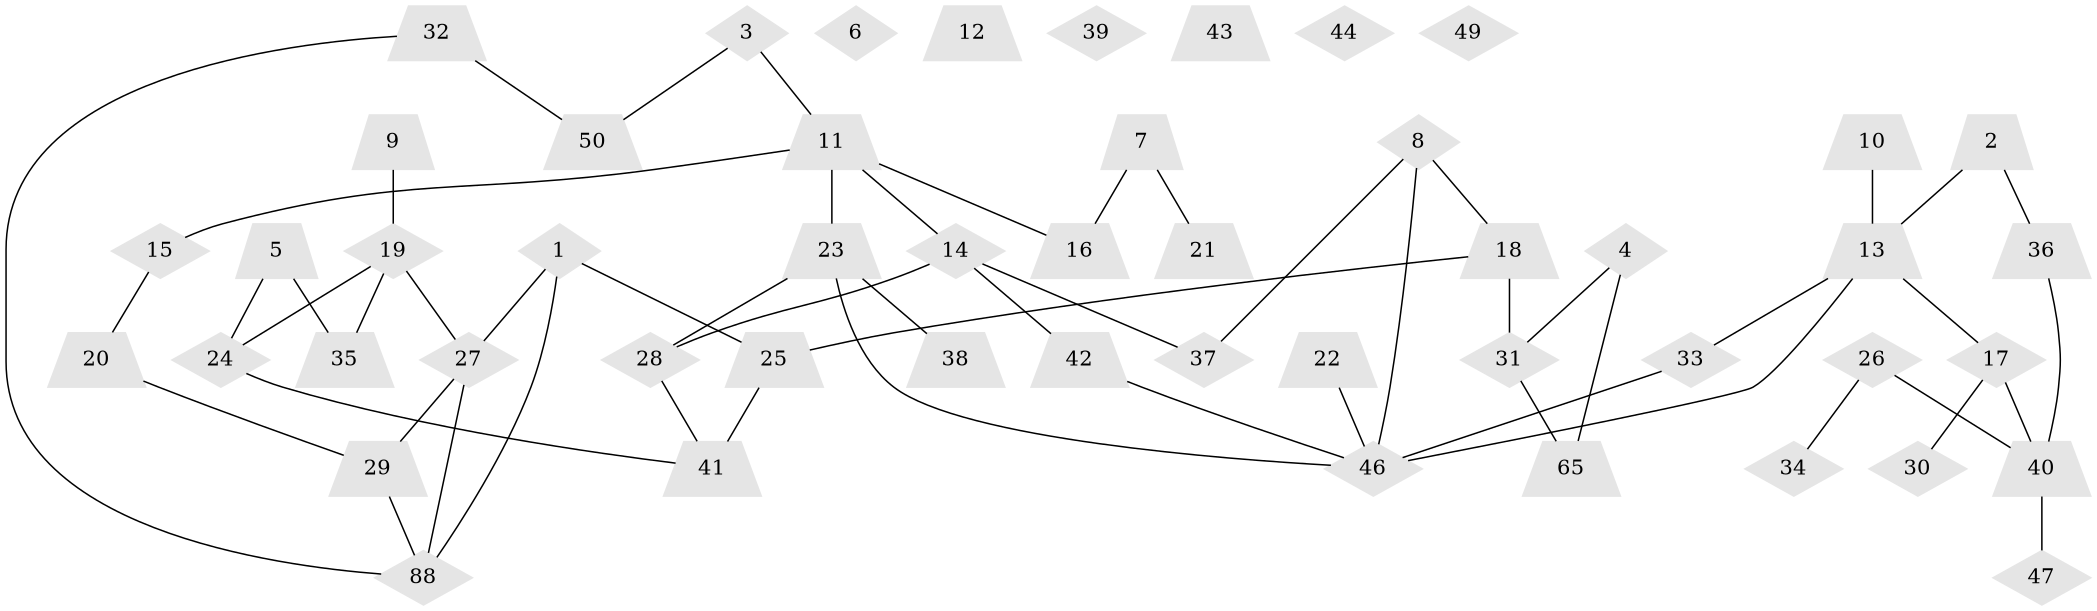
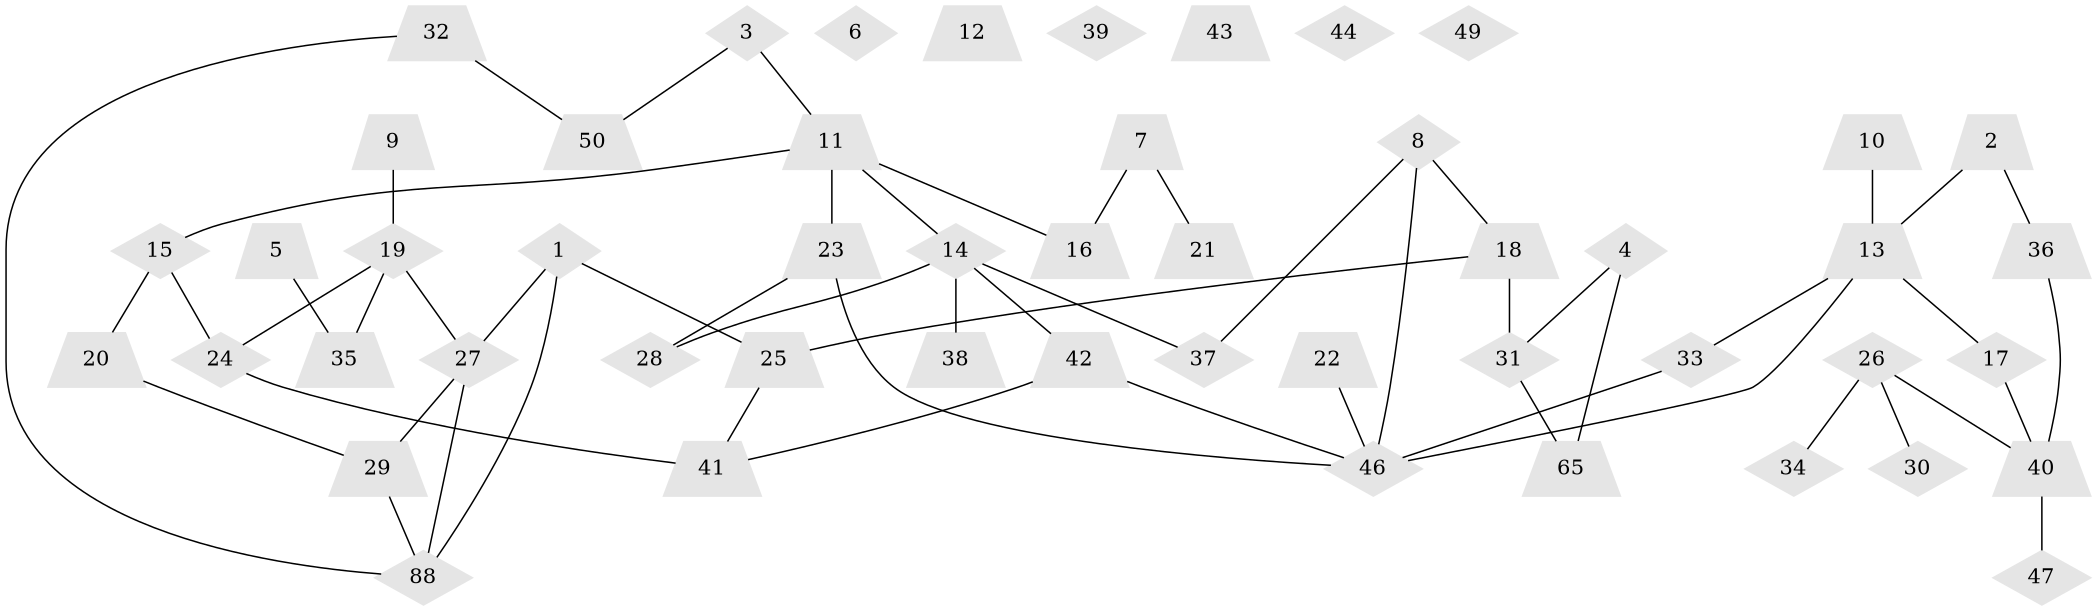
edge "23" -- "38": now "14" -- "38"
edge "5" -- "24": now "15" -- "24"
edge "17" -- "30": now "26" -- "30"
edge "28" -- "41": now "42" -- "41"
